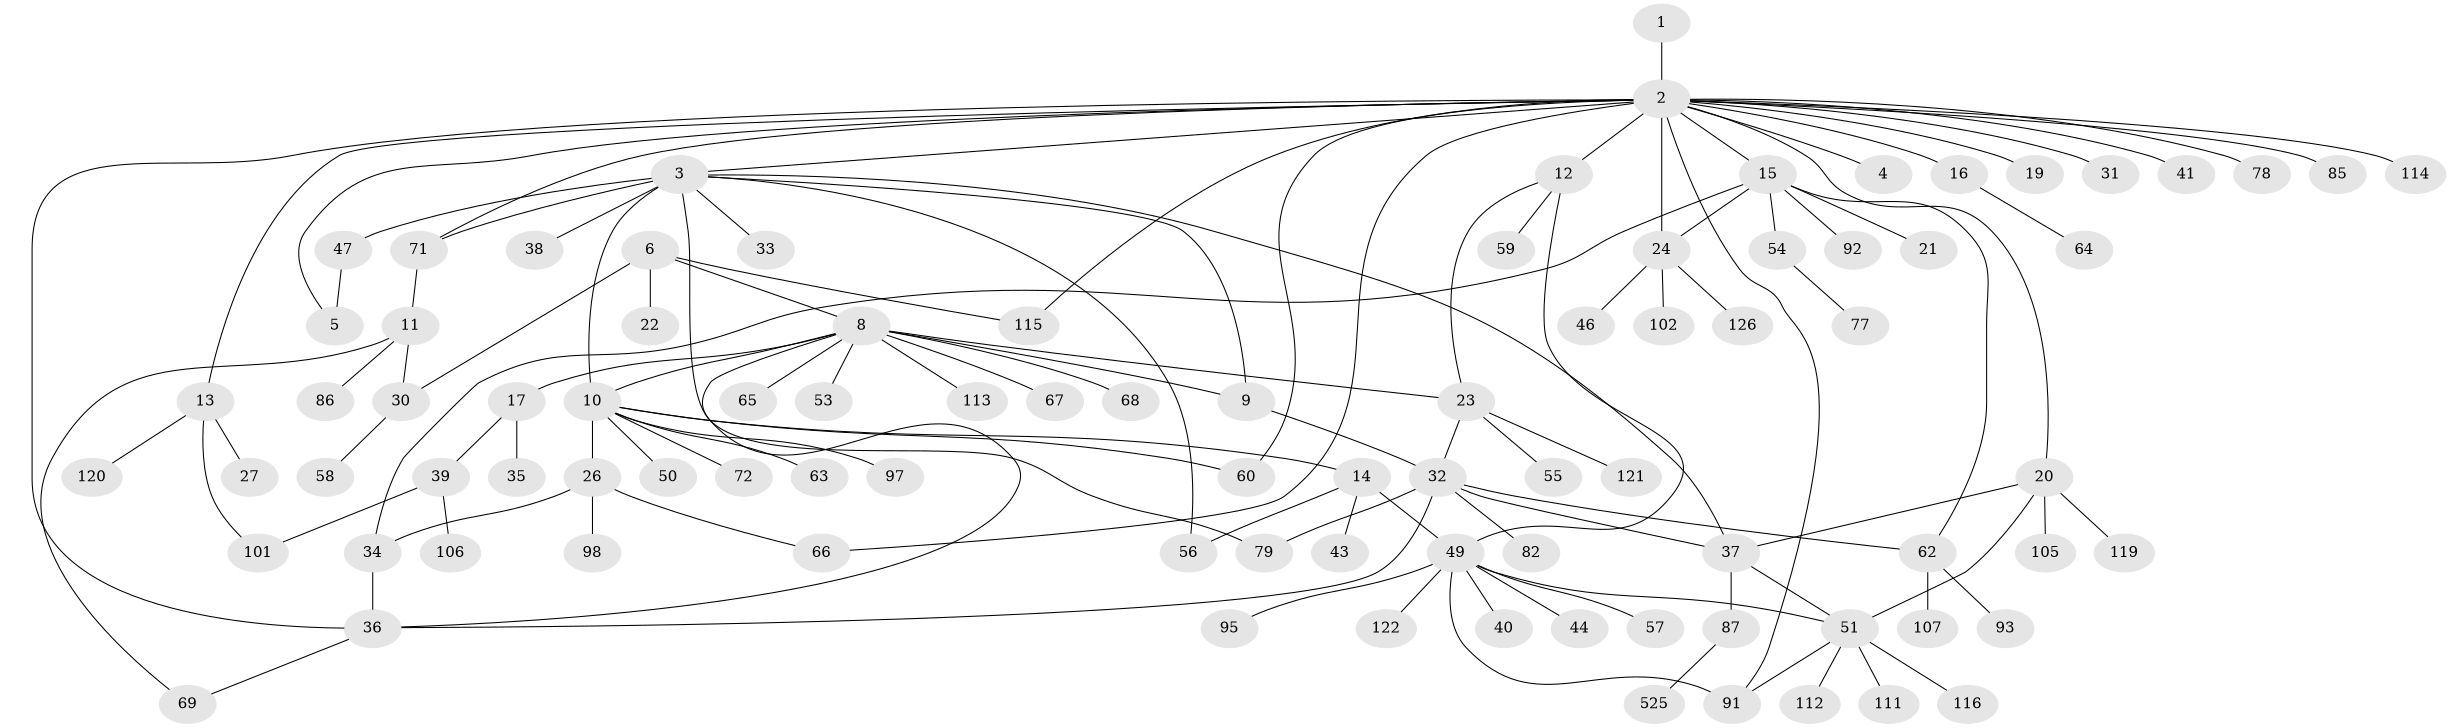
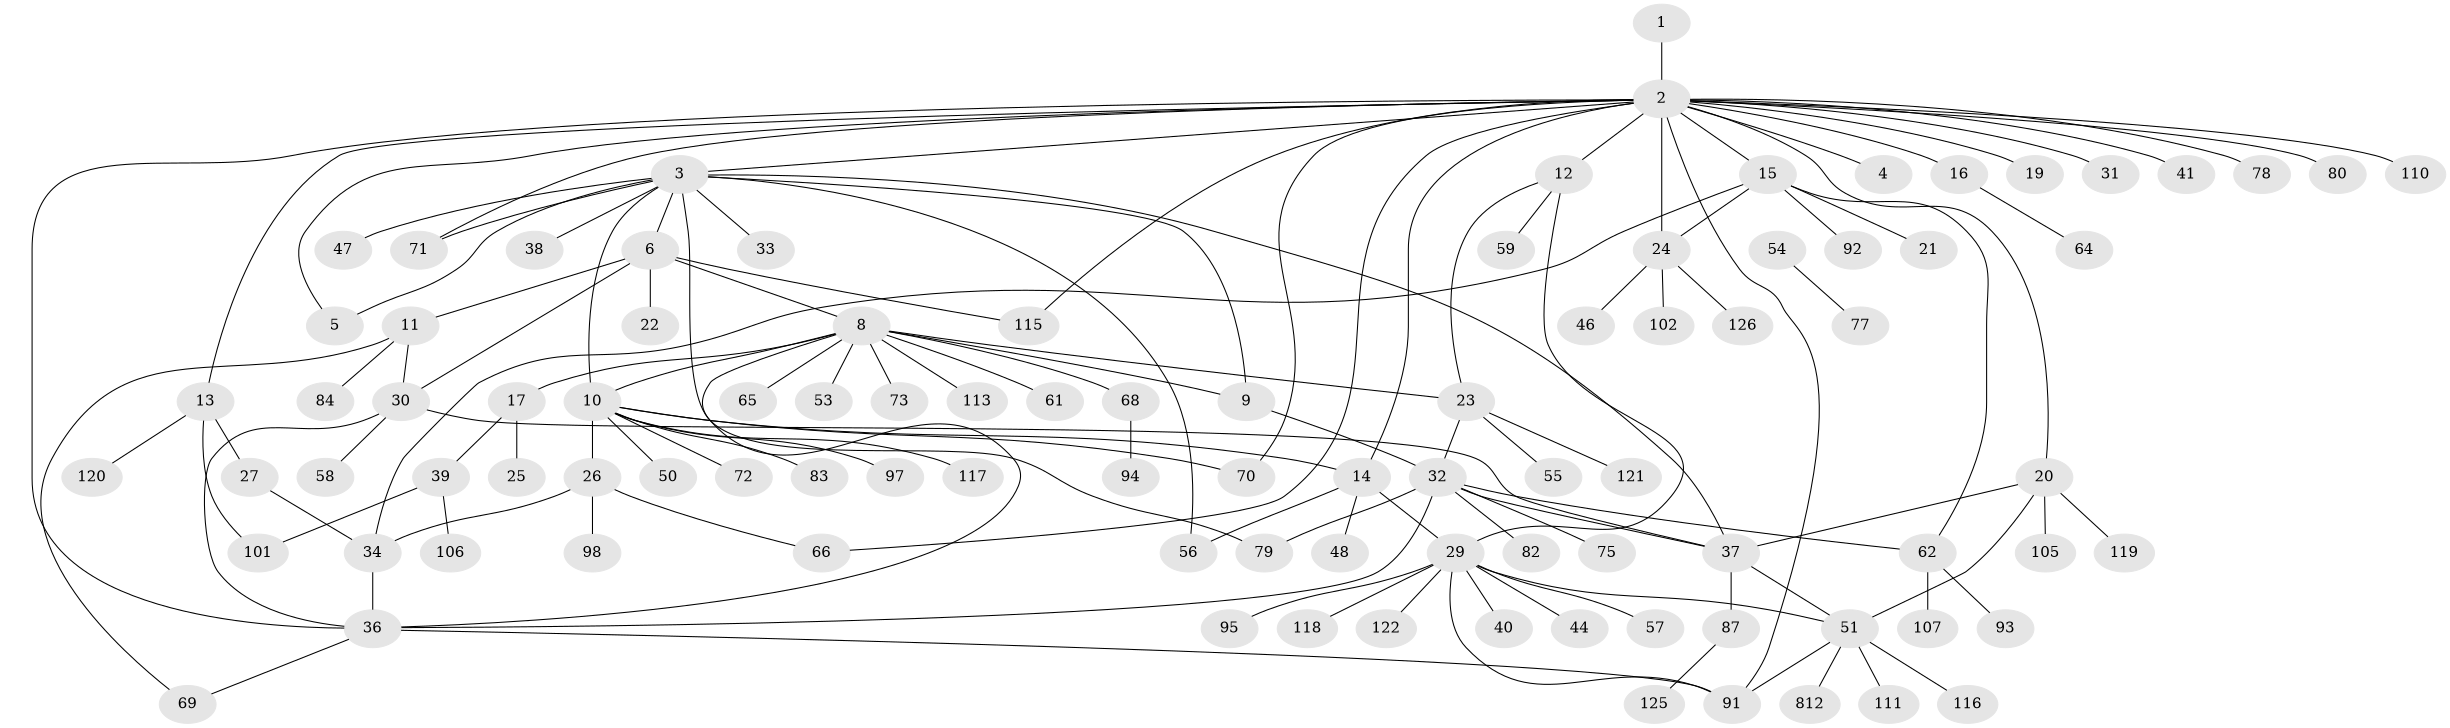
node "85": label "85" -> "80"
node "114": label "114" -> "110"
edge "3" -- "6": added
edge "15" -- "54": removed
edge "2" -- "14": added
edge "47" -- "5": now "3" -- "5"
edge "71" -- "11": now "6" -- "11"
node "86": label "86" -> "84"
node "73": added
node "67": label "67" -> "61"
edge "30" -- "37": added
node "35": label "35" -> "25"
node "63": label "63" -> "83"
node "117": added
node "94": added
node "60": label "60" -> "70"
edge "30" -- "36": added
edge "27" -- "34": added
node "43": label "43" -> "48"
node "49": label "49" -> "29"
node "75": added
node "118": added
edge "36" -- "91": added
node "525": label "525" -> "125"
node "112": label "112" -> "812"
